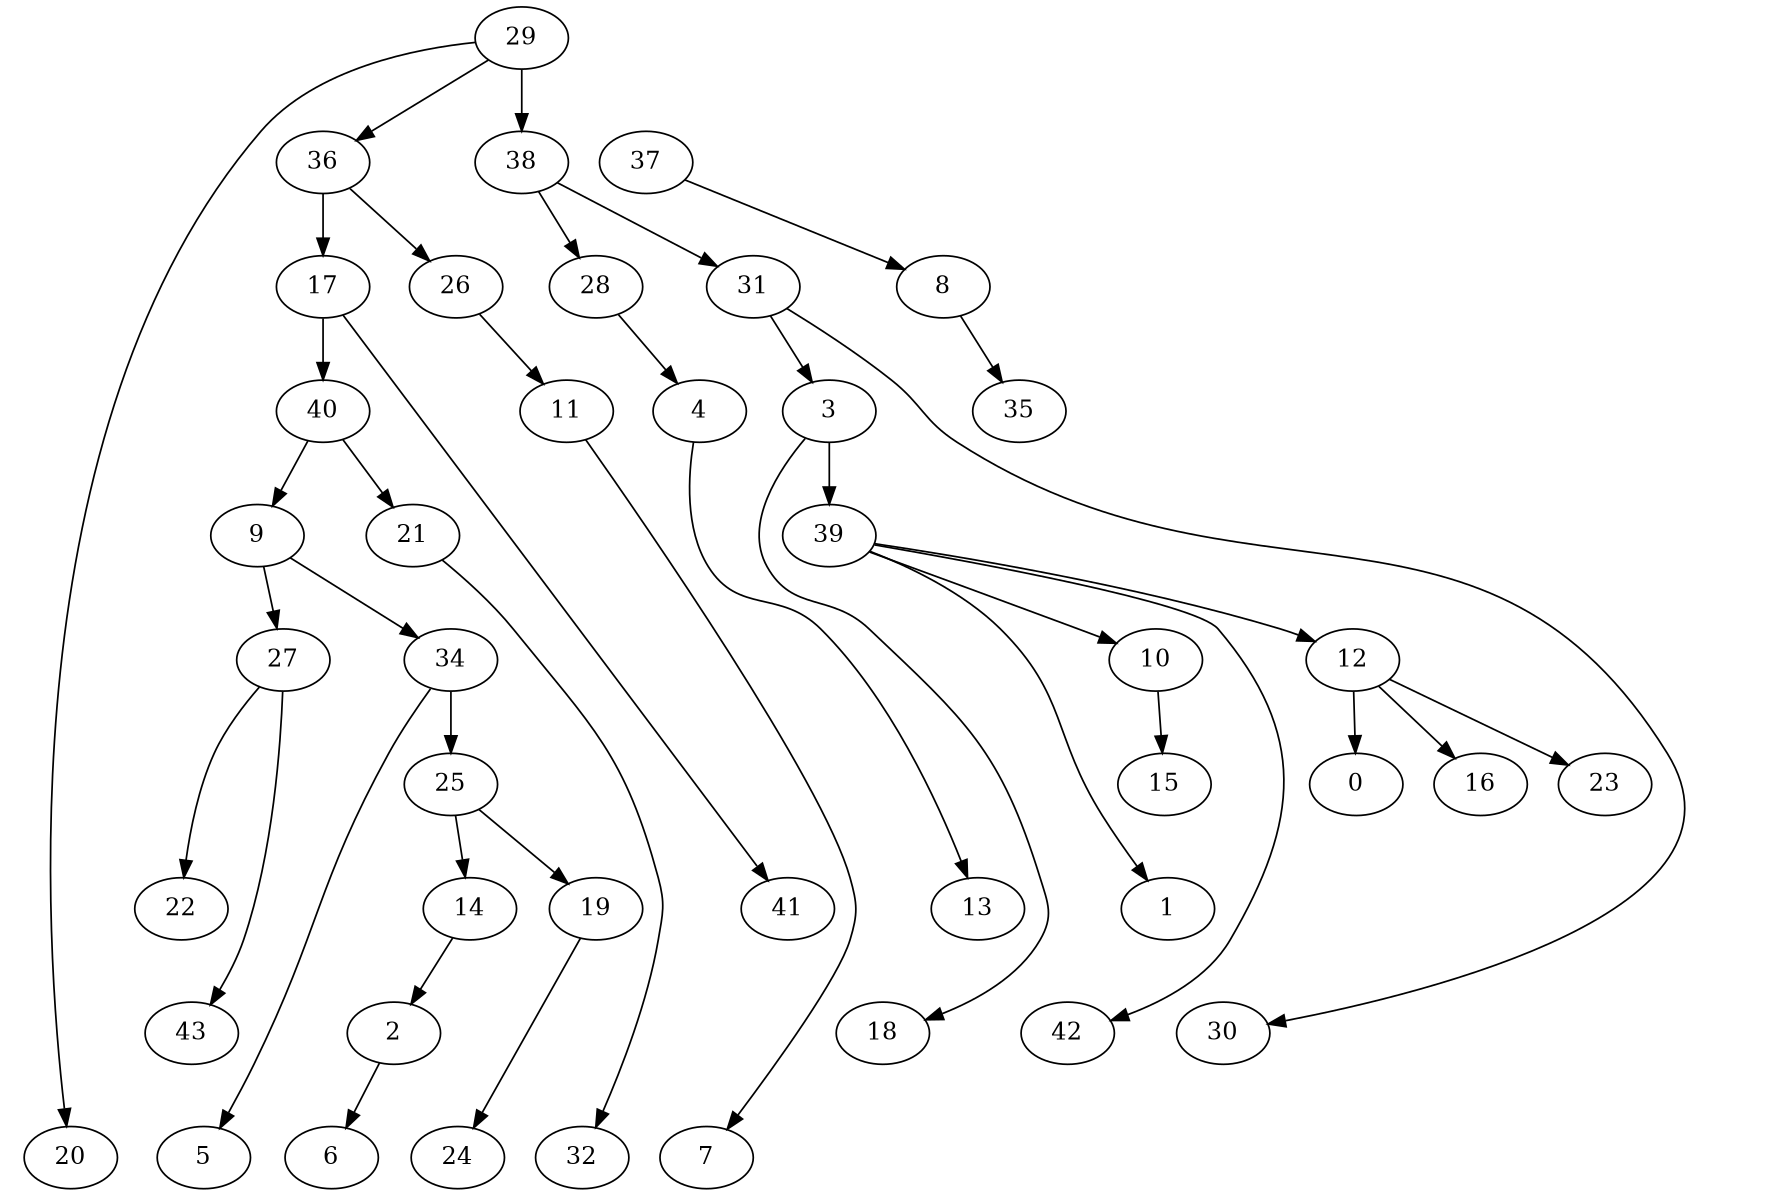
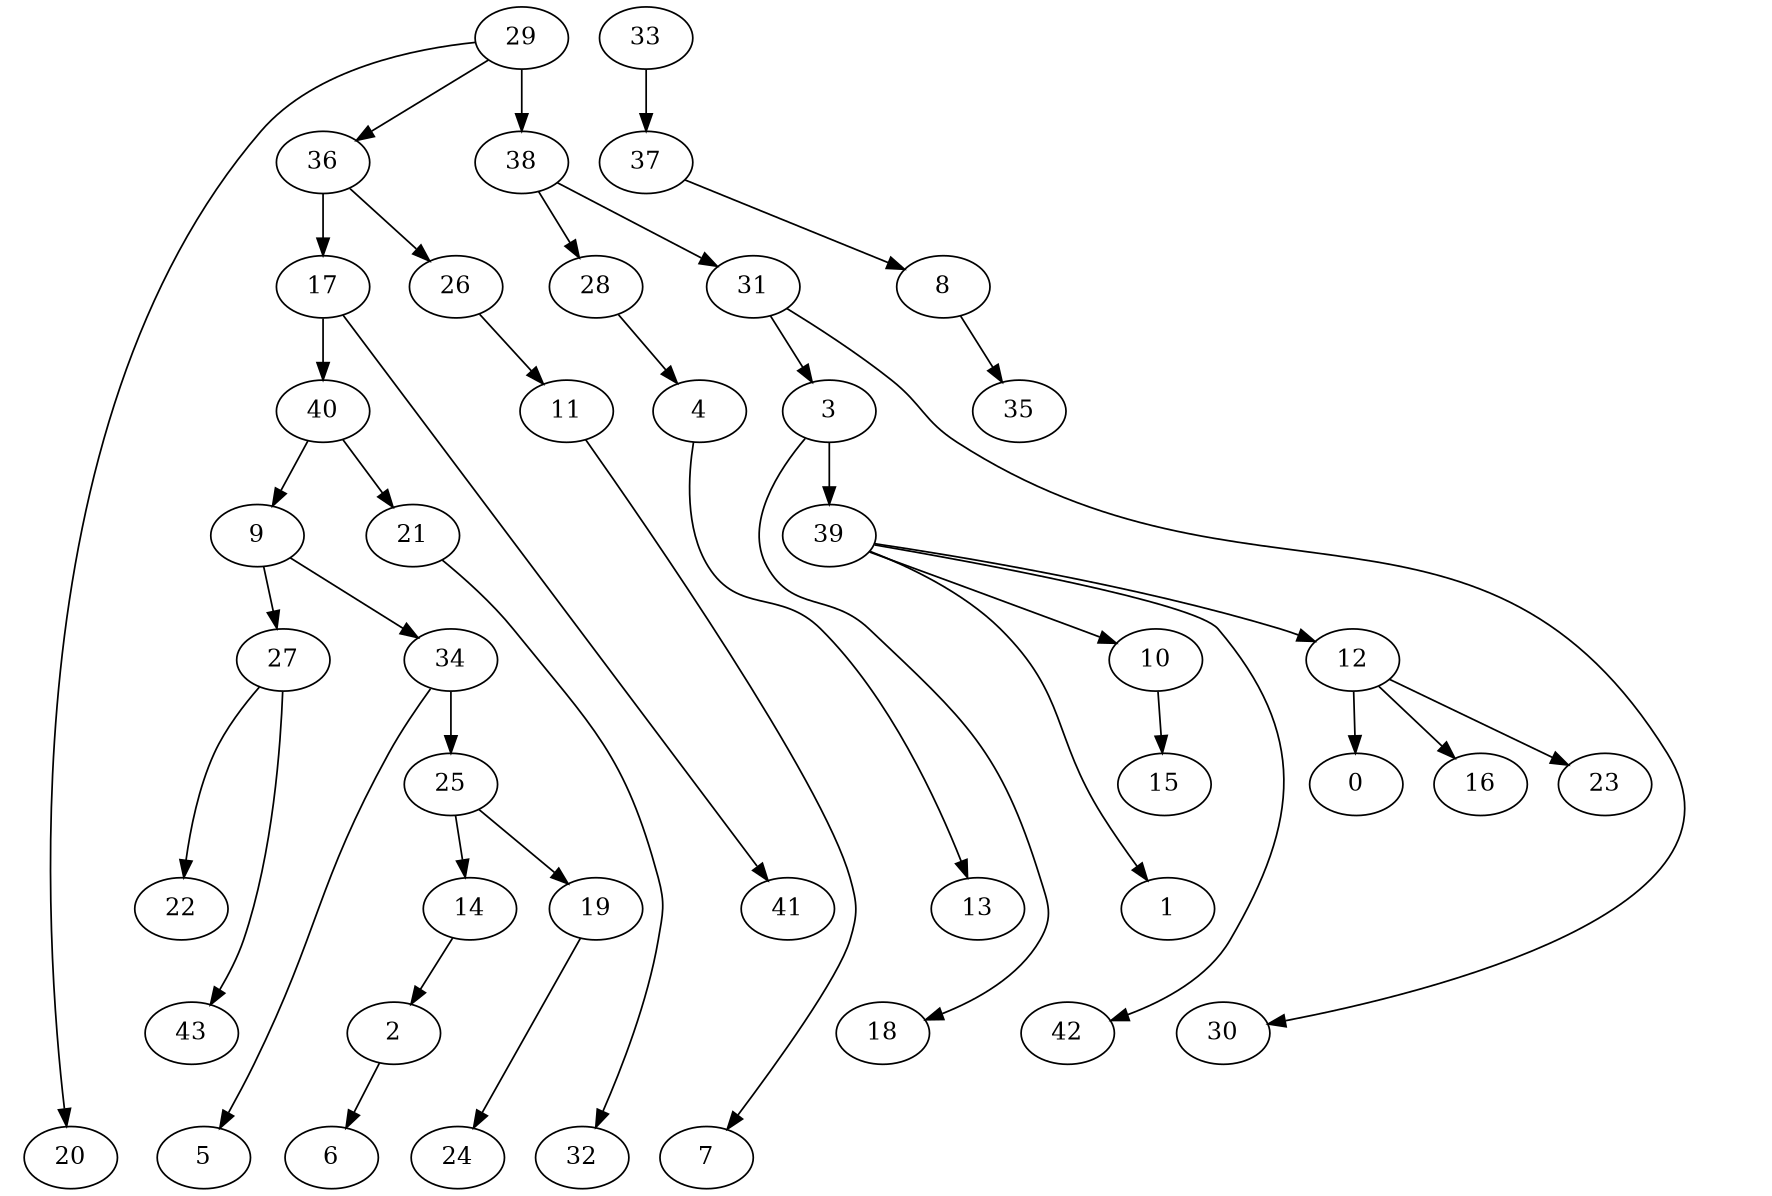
node "33": added
